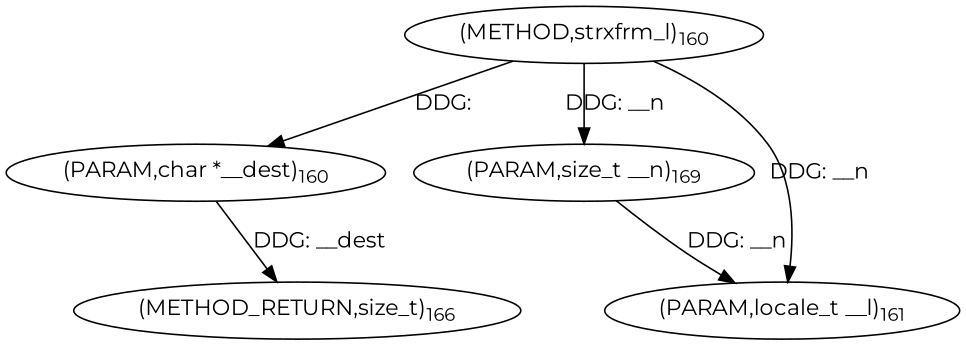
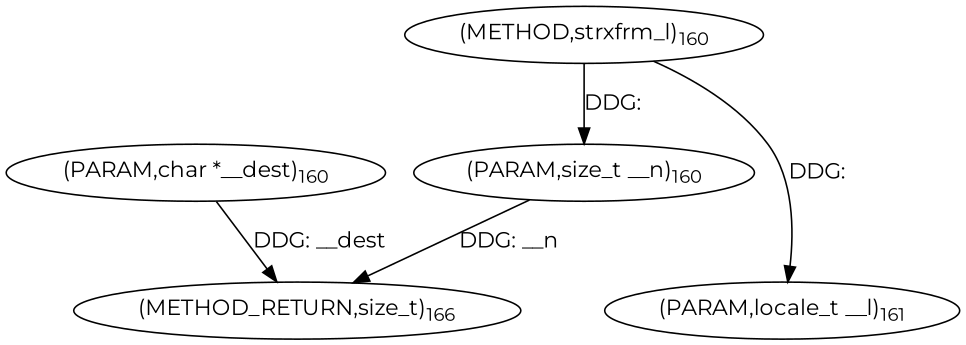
edge "(METHOD,strxfrm_l)" -> "(PARAM,char *__dest)": removed, label "DDG:"
edge "(METHOD,strxfrm_l)" -> "(PARAM,size_t __n)": label "DDG: __n" -> "DDG: "
node "(PARAM,size_t __n)": text "169" -> "160"
edge "(METHOD,strxfrm_l)" -> "(PARAM,locale_t __l)": label "DDG: __n" -> "DDG: "
edge "(PARAM,size_t __n)" -> "(PARAM,locale_t __l)": now "(PARAM,size_t __n)" -> "(METHOD_RETURN,size_t)"
